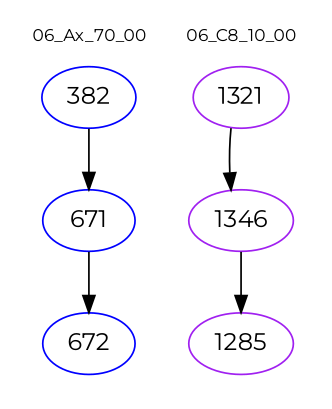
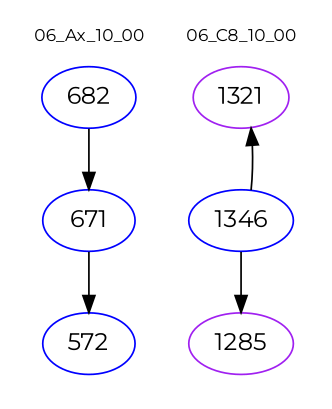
cluster "06_Ax_70_00": label "06_Ax_70_00" -> "06_Ax_10_00"
node "382": label "382" -> "682"
edge "1321" -> "1346": reversed
node "1346": color purple -> blue
node "672": label "672" -> "572"
